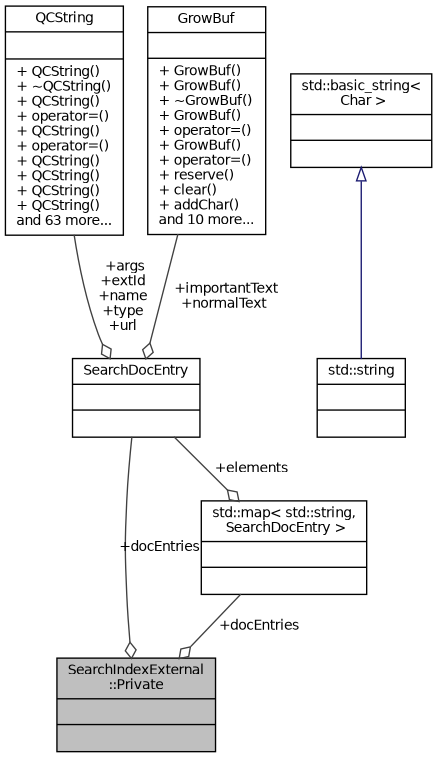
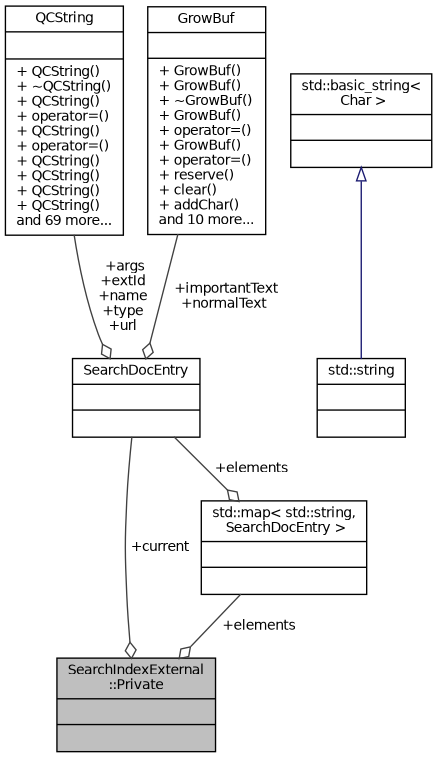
node "QCString": text "and 63 more..." -> "and 69 more..."
edge "SearchDocEntry" -> "SearchIndexExternal": label " +docEntries" -> " +current"
edge "std::map< std::string," -> "SearchIndexExternal": label " +docEntries" -> " +elements"
